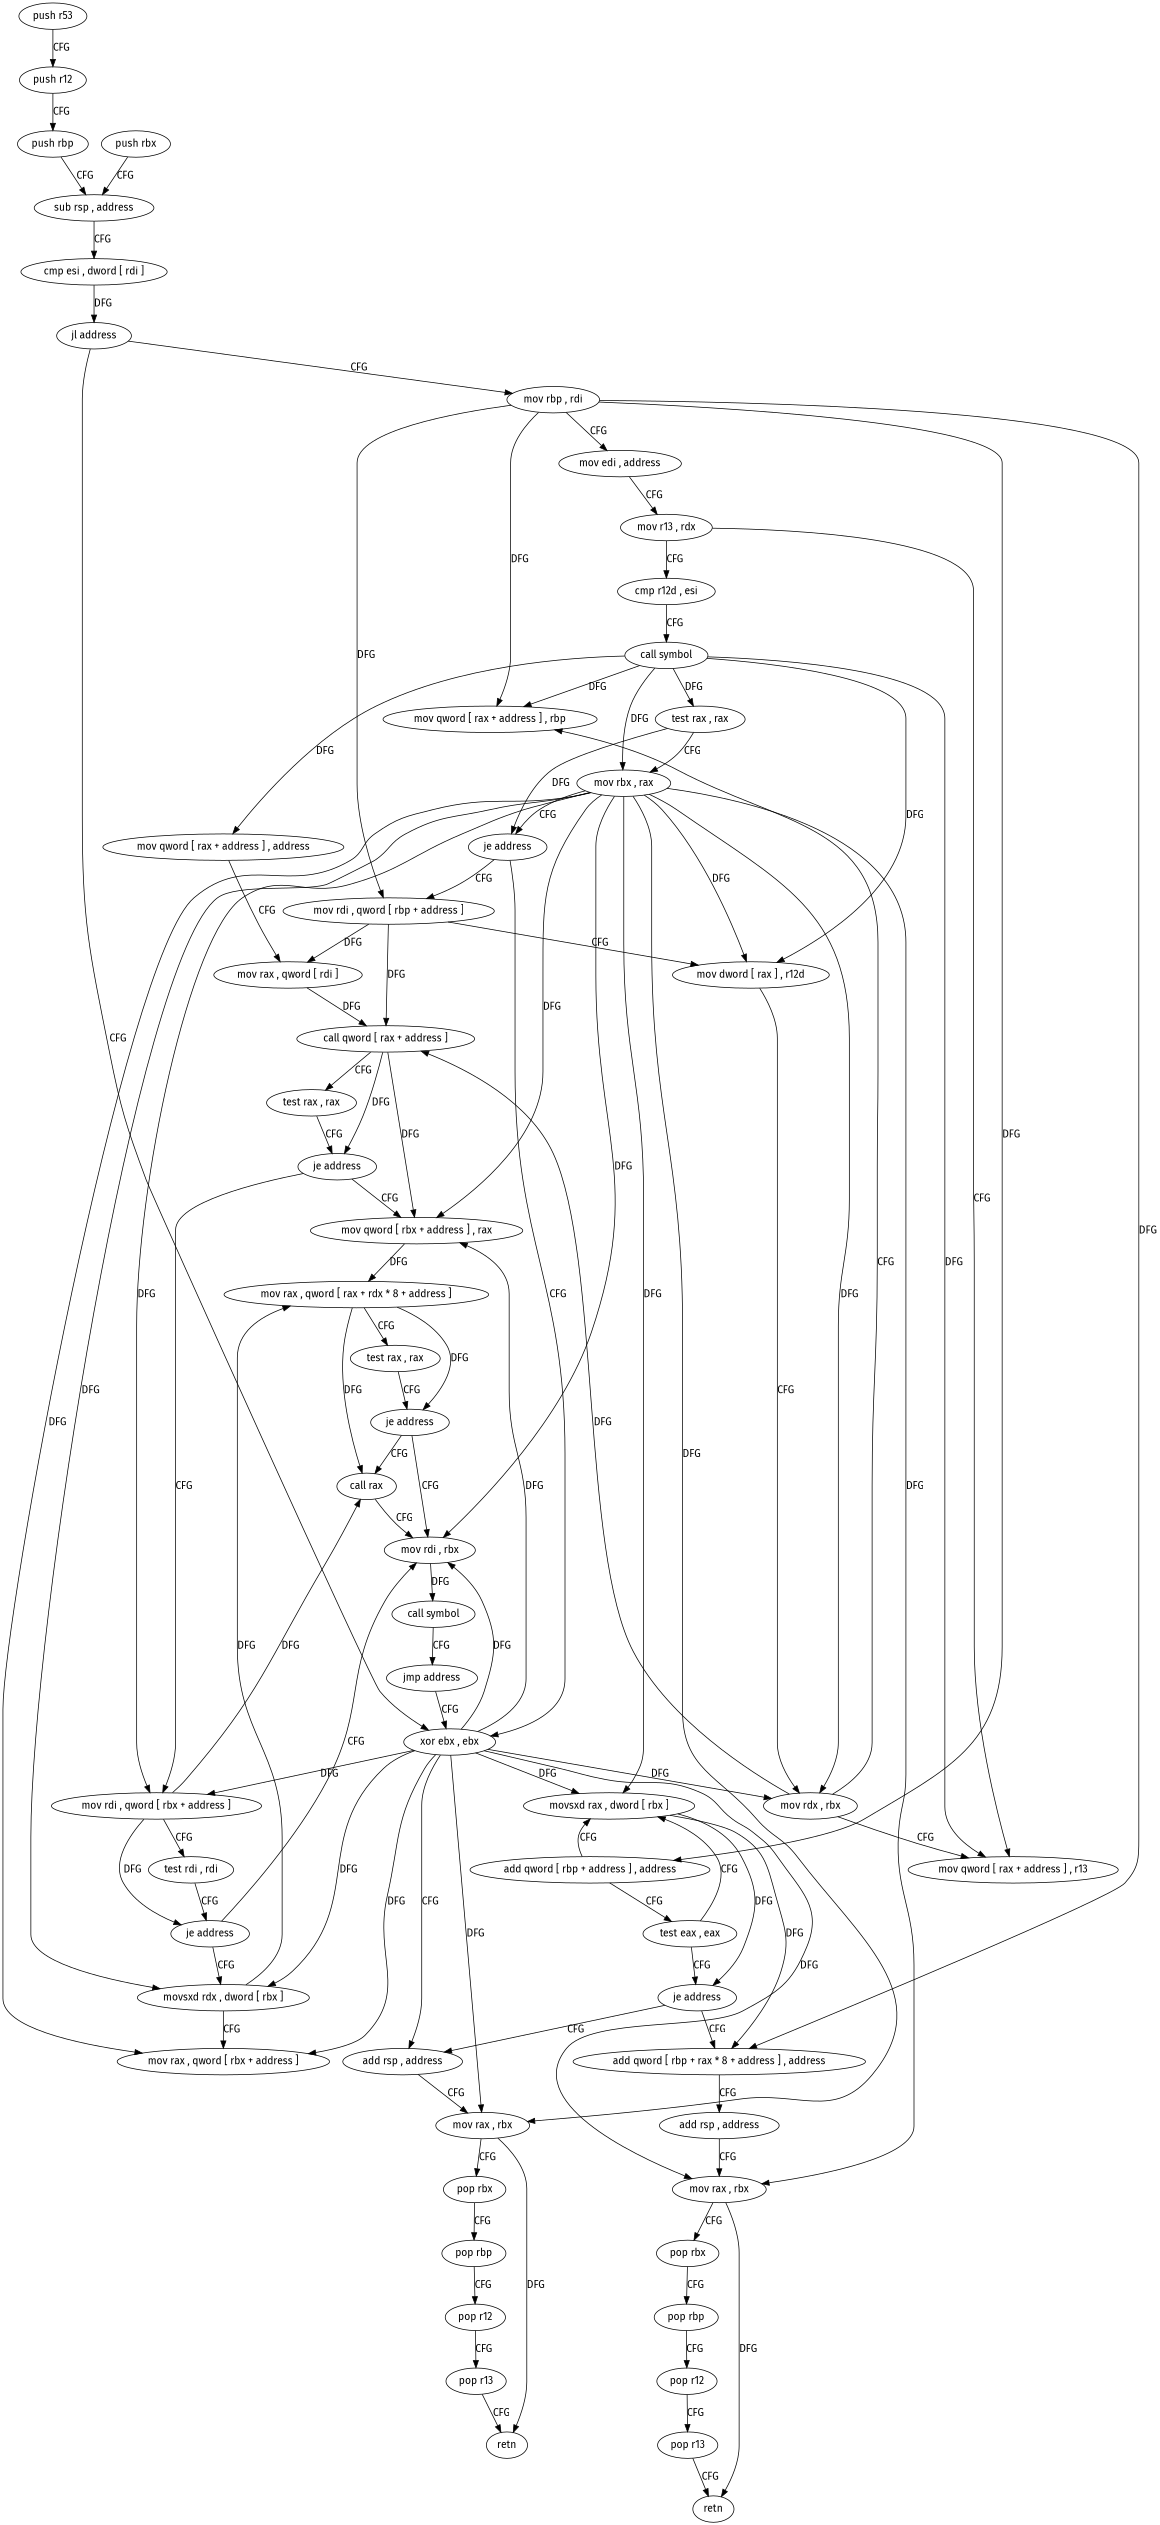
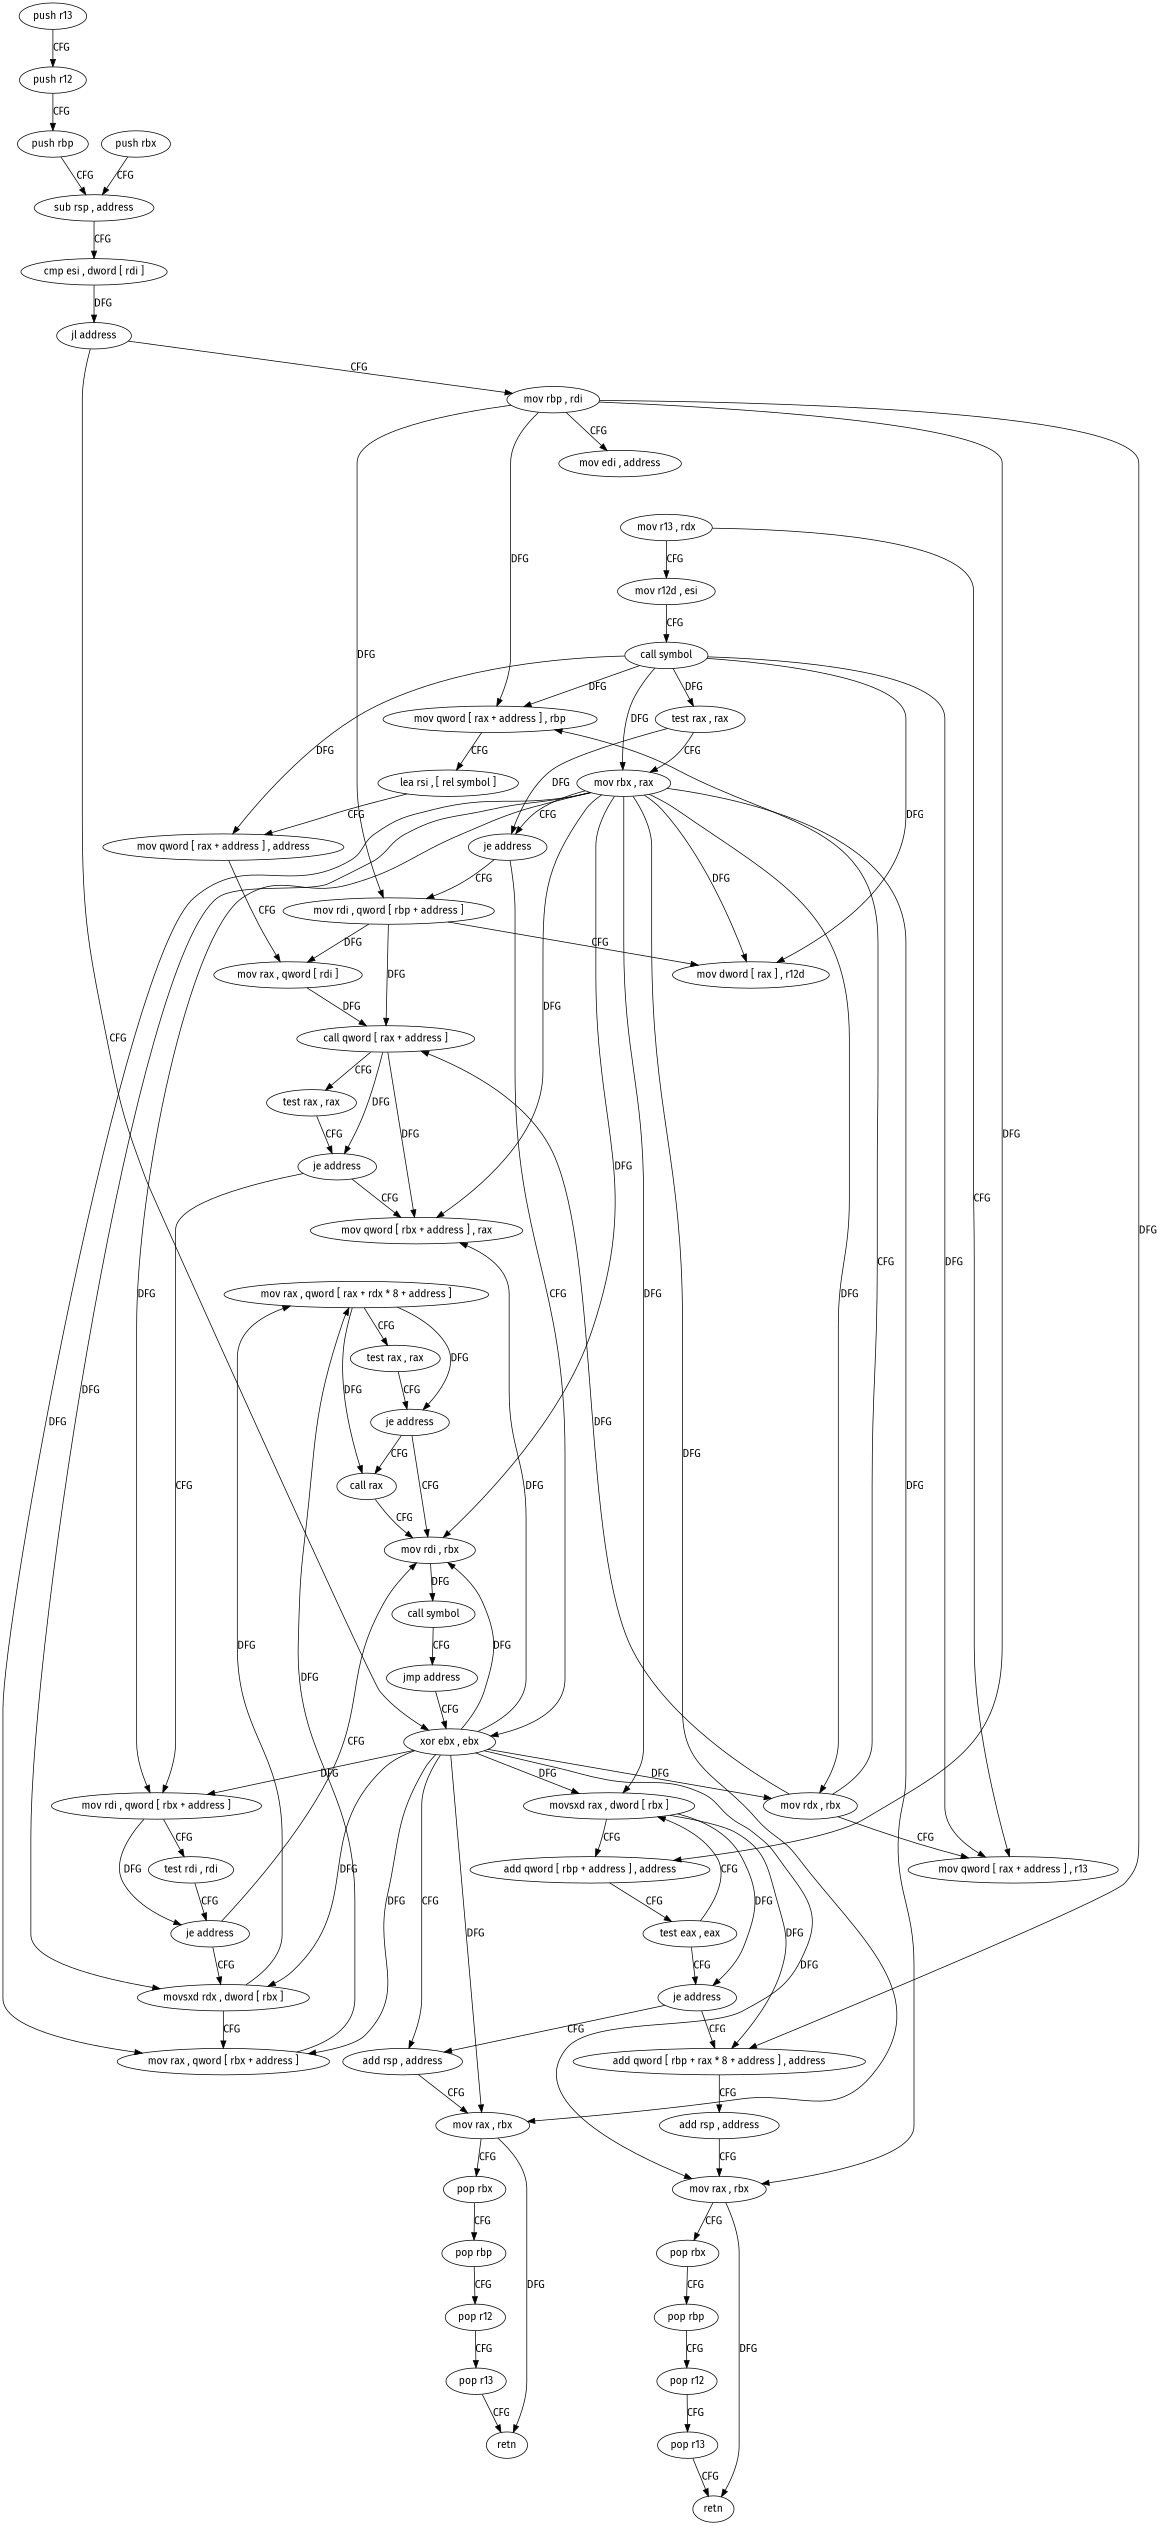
node "push r53": label "push r53" -> "push r13"
edge "mov edi , address" -> "mov r13 , rdx": removed, label "CFG"
node "cmp r12d , esi": label "cmp r12d , esi" -> "mov r12d , esi"
node "lea rsi , [ rel symbol ]": added
edge "mov qword [ rbx + address ] , rax" -> "mov rax , qword [ rax + rdx * 8 + address ]": now "mov rax , qword [ rbx + address ]" -> "mov rax , qword [ rax + rdx * 8 + address ]"
edge "mov dword [ rax ] , r12d" -> "mov rdx , rbx": removed, label "CFG"
edge "mov rdi , qword [ rbx + address ]" -> "call rax": removed, label "DFG"
edge "add qword [ rbp + address ] , address" -> "movsxd rax , dword [ rbx ]": reversed
